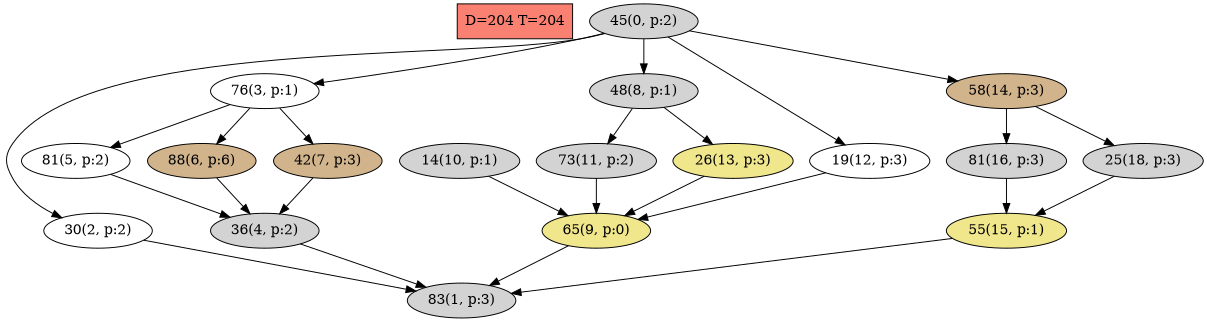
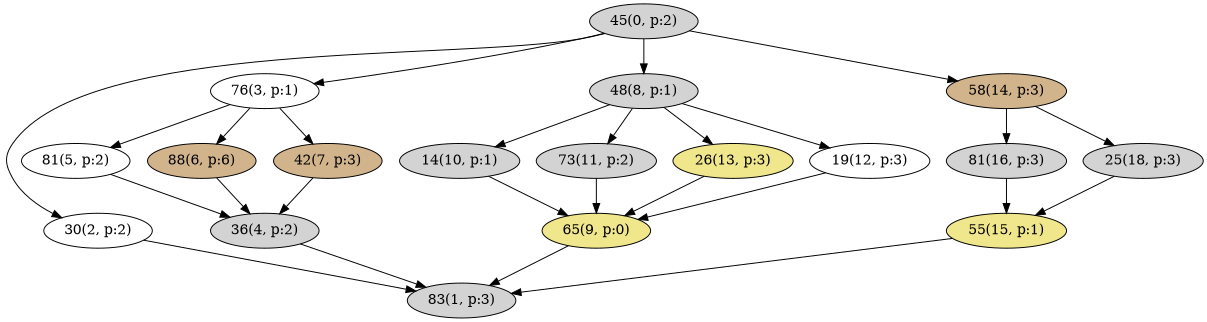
node "D=204 T=204": removed
edge "45(0, p:2)" -> "19(12, p:3)": now "48(8, p:1)" -> "19(12, p:3)"
edge "48(8, p:1)" -> "14(10, p:1)": added
